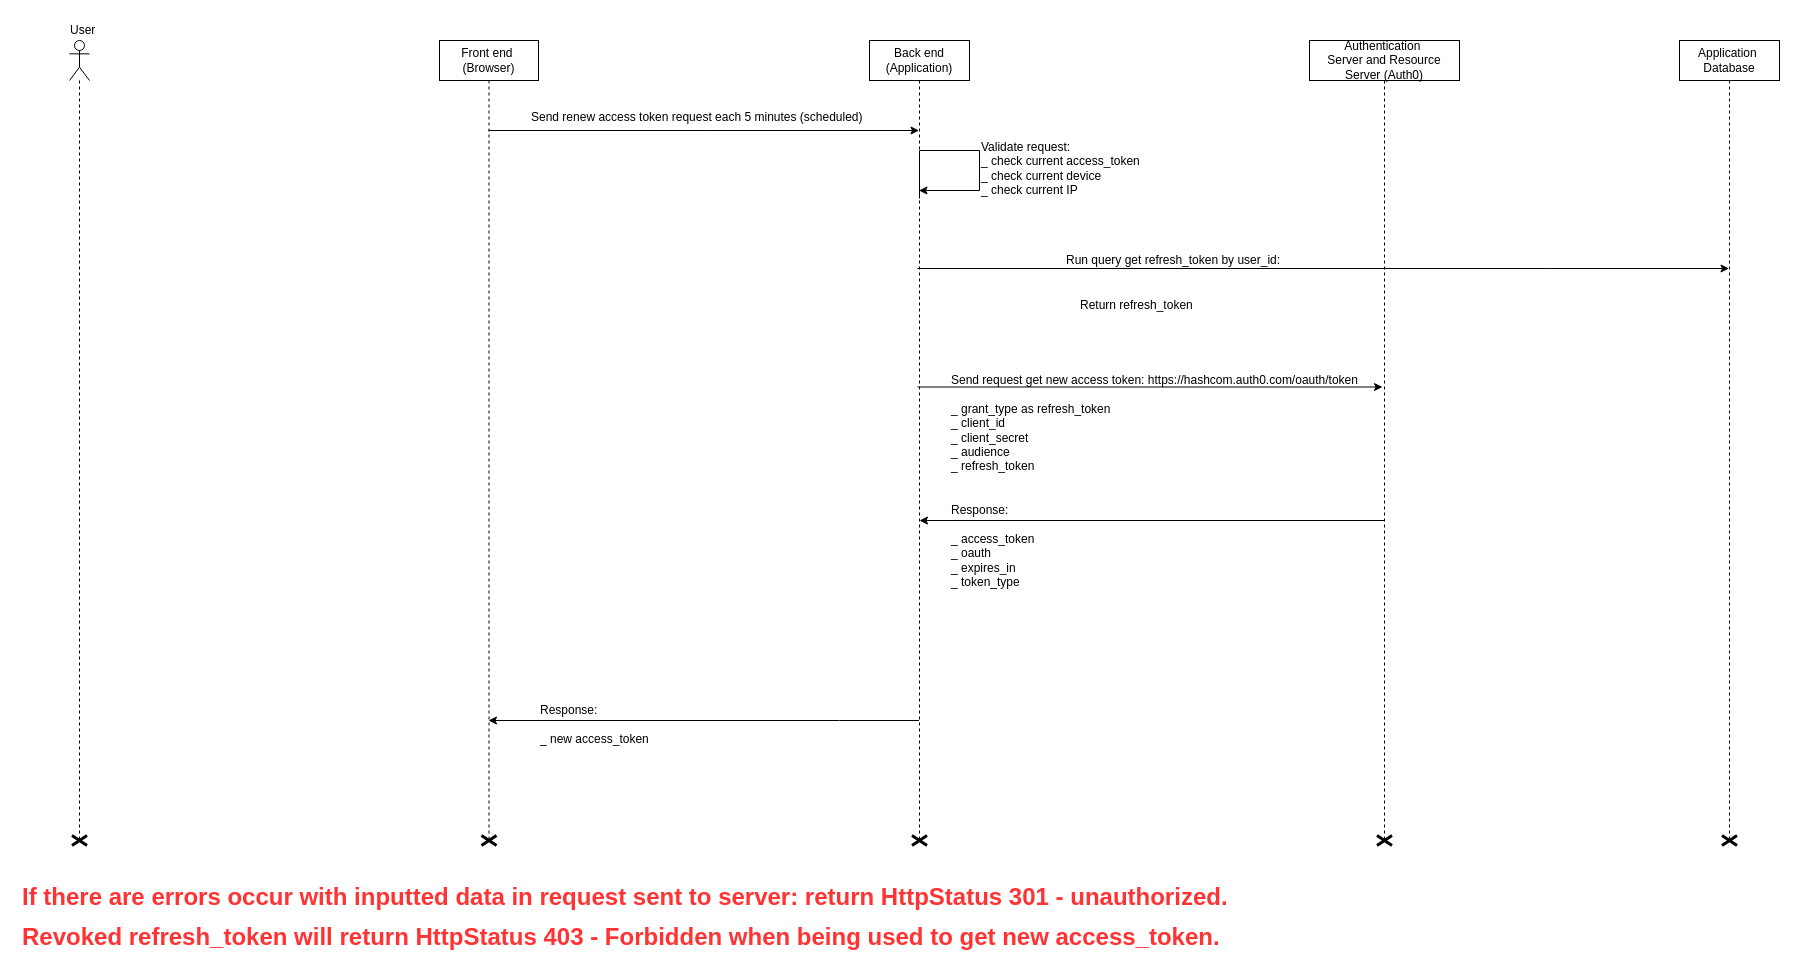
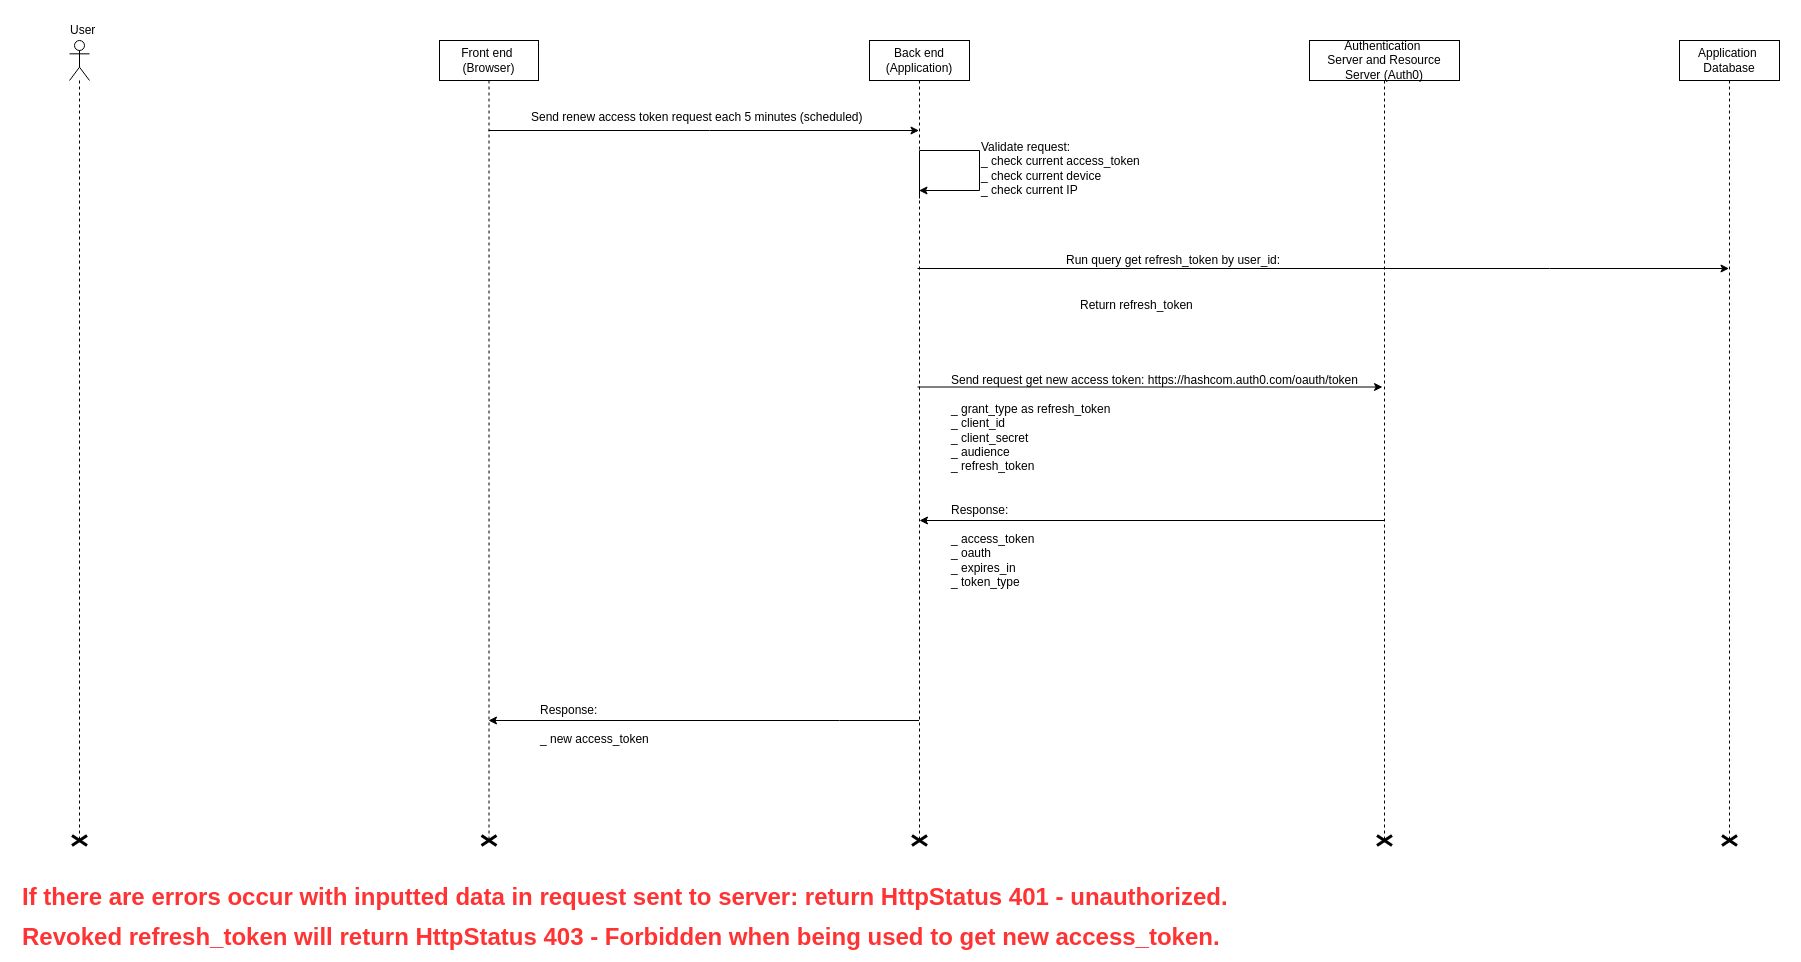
node "If there are errors occur with inputted data in request sent to server: return HttpStatus 301 - unauthorized.": label "If there are errors occur with inputted data in request sent to server: return HttpStatus 301 - unauthorized." -> "If there are errors occur with inputted data in request sent to server: return HttpStatus 401 - unauthorized."
